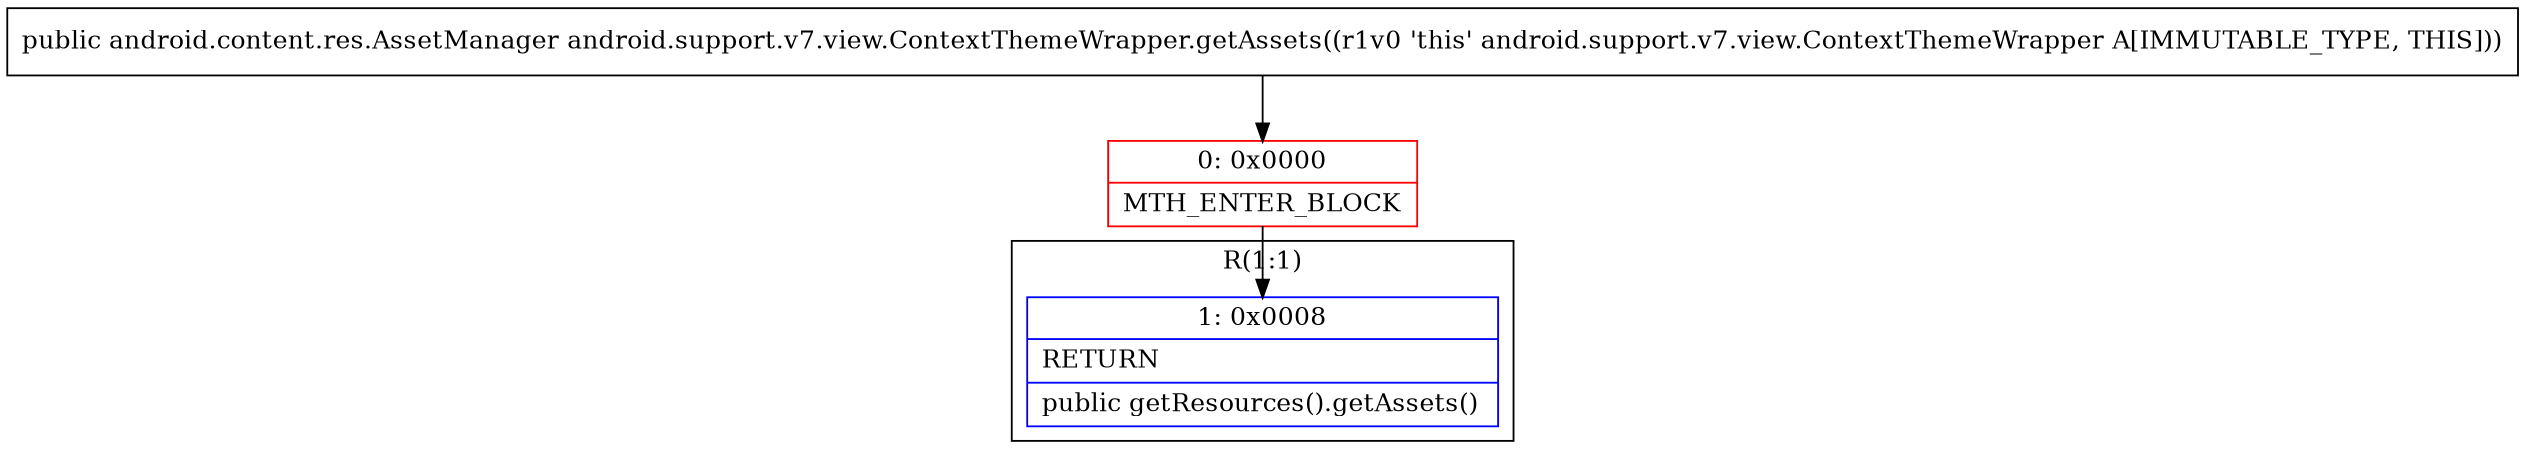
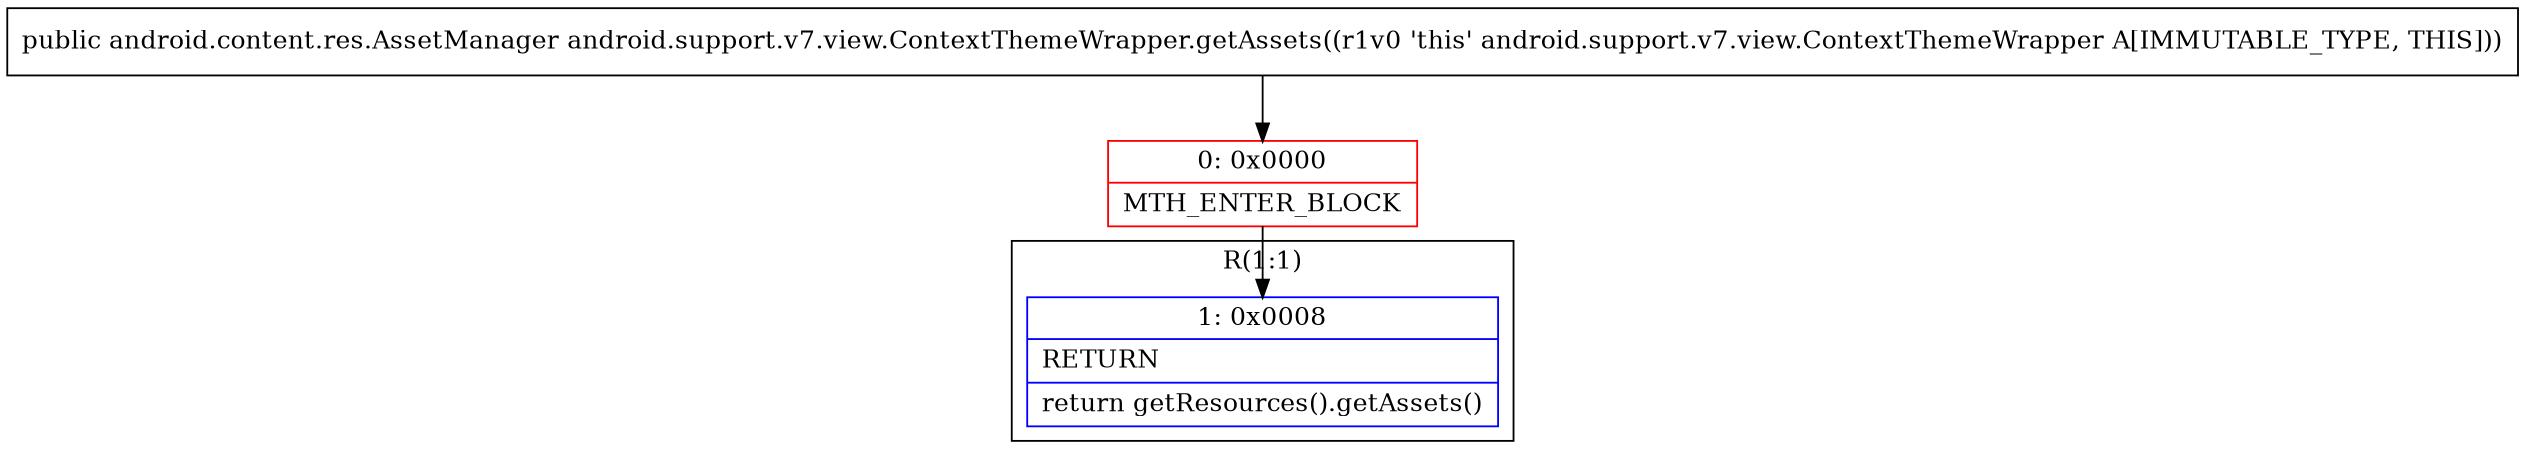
node "1: 0x0008": text "public getResources().getAssets()" -> "return getResources().getAssets()"
